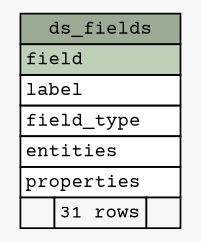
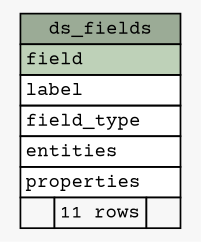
node "ds_fields": text "31 rows" -> "11 rows"
